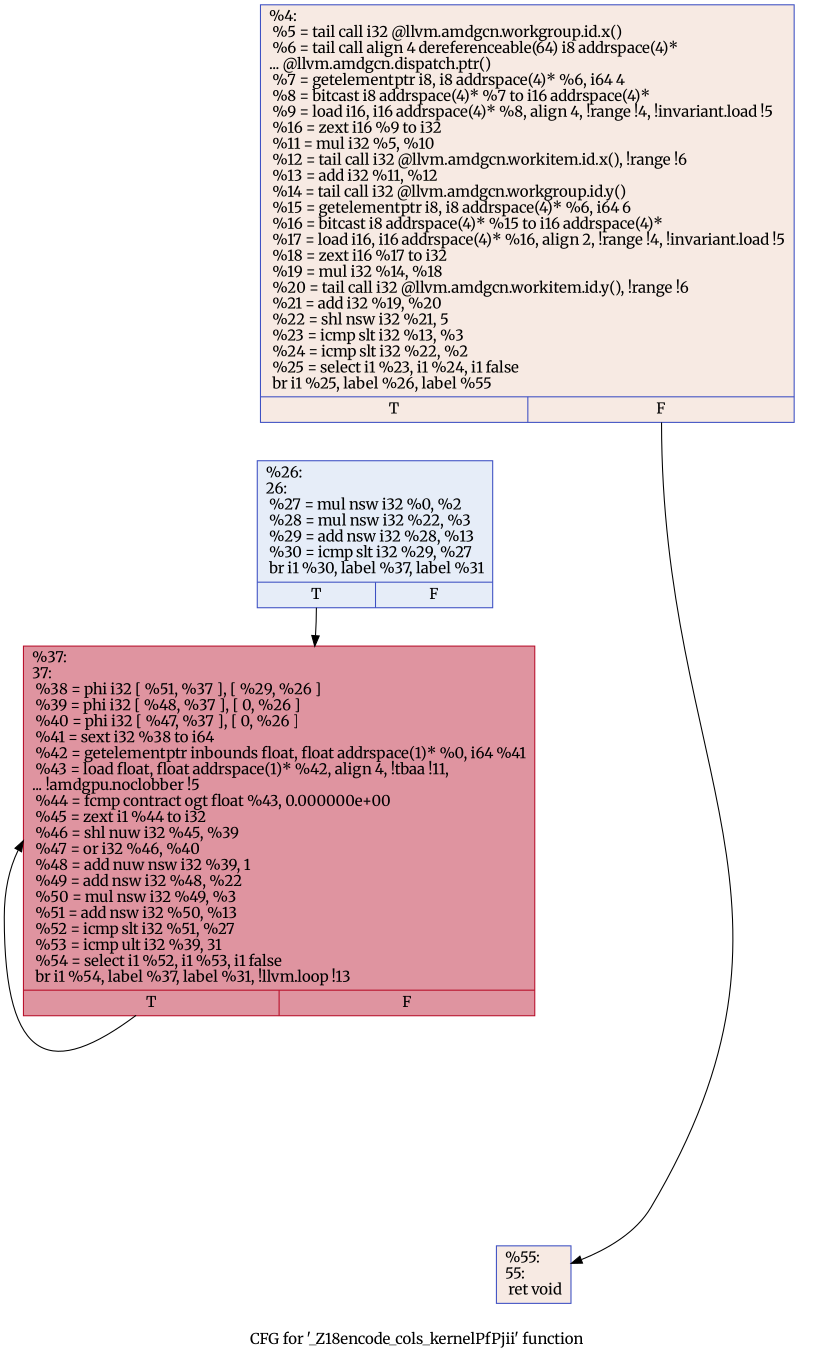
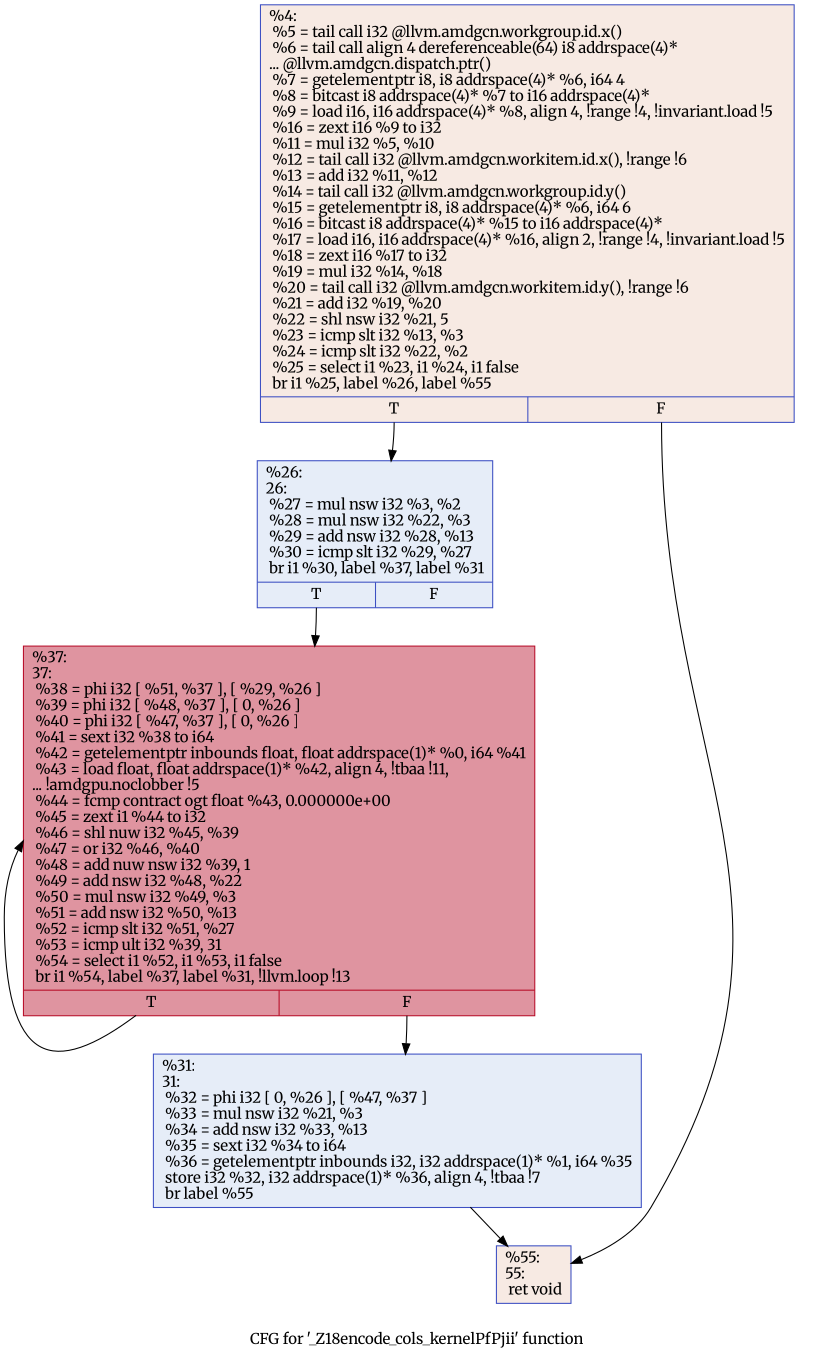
edge "%4:" -> "%26:": added
node "%26:": text "%27 = mul nsw i32 %0, %2" -> "%27 = mul nsw i32 %3, %2"
node "%31:": added
